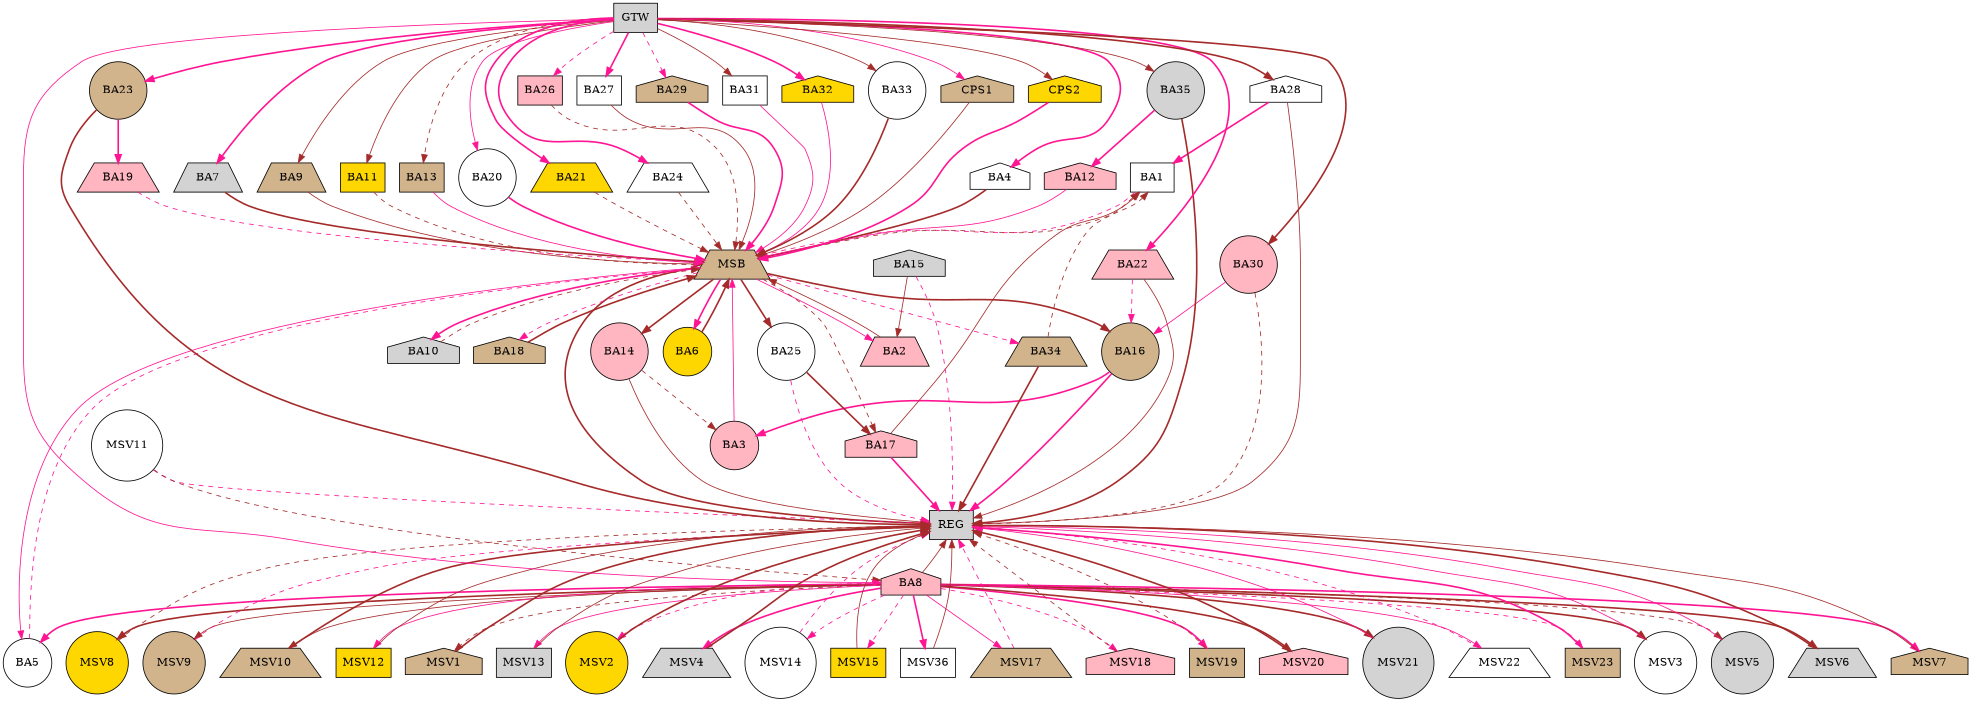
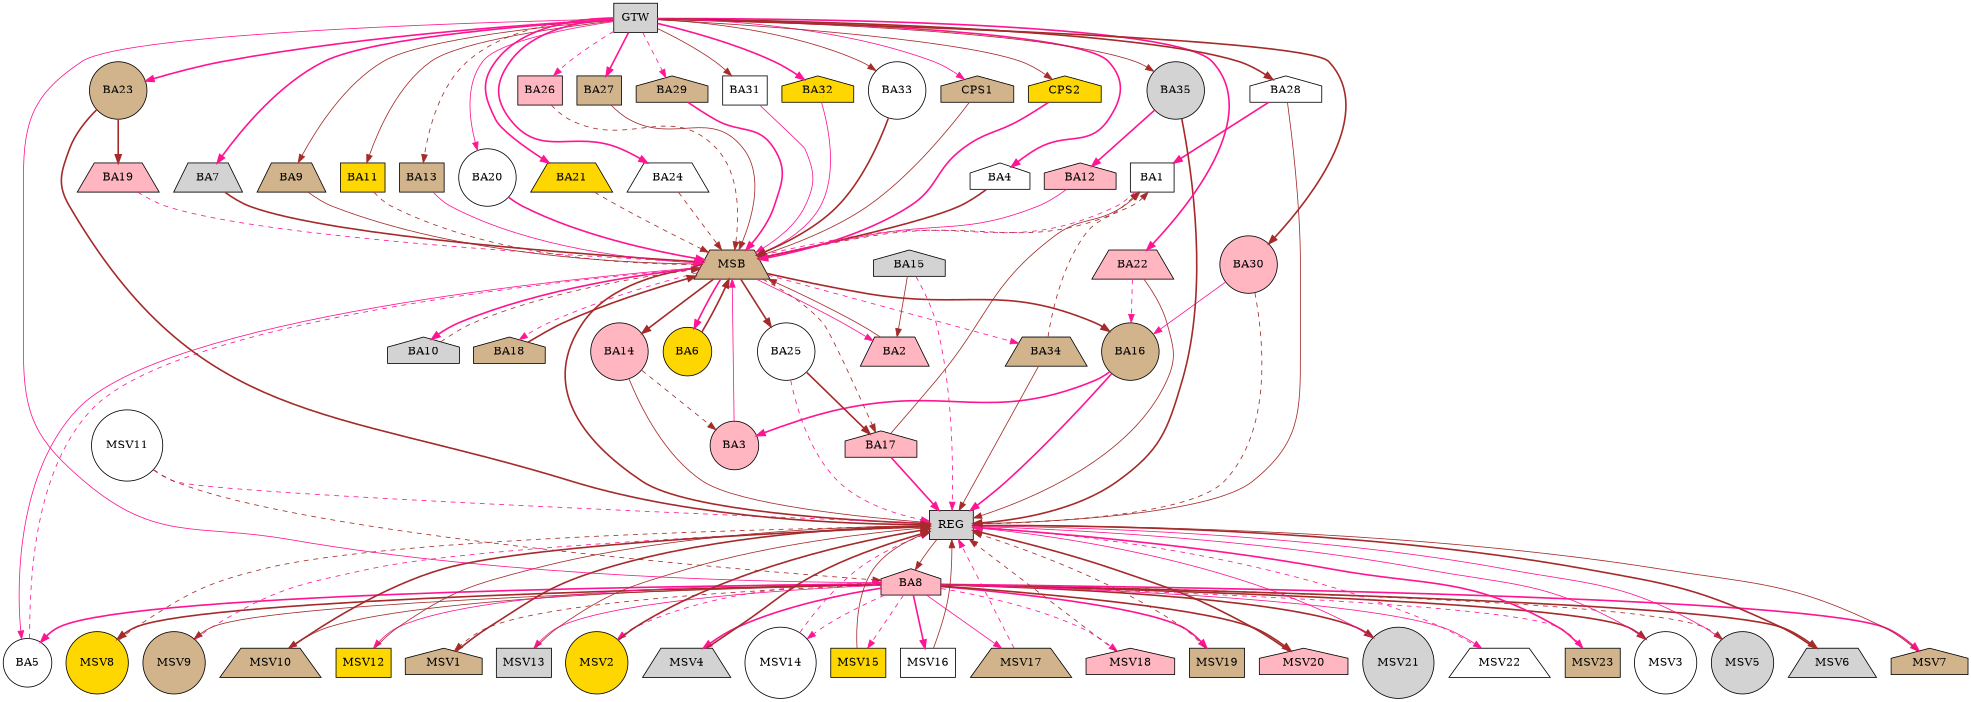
node "BA27": fillcolor white -> tan
edge "BA23" -> "BA19": color deeppink -> brown
edge "BA34" -> "REG": style bold -> solid
edge "BA8" -> "REG": reversed
node "MSV36": label "MSV36" -> "MSV16"
